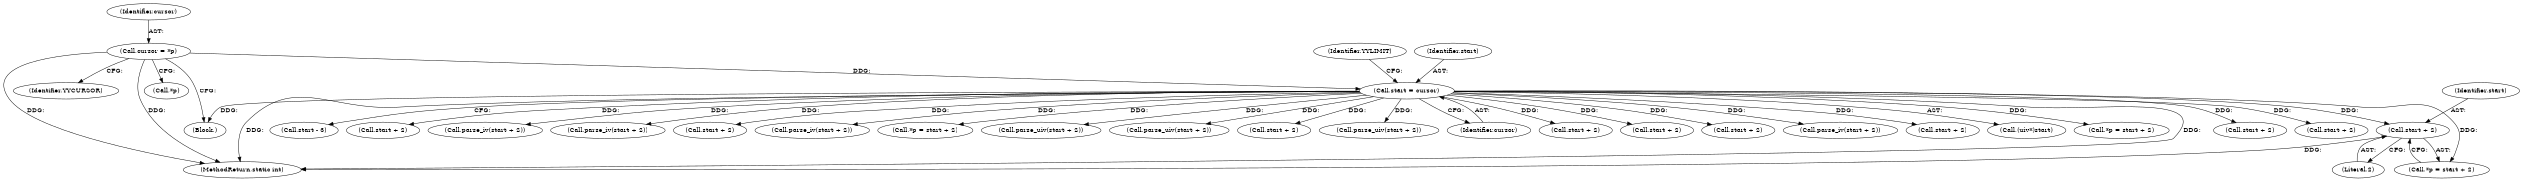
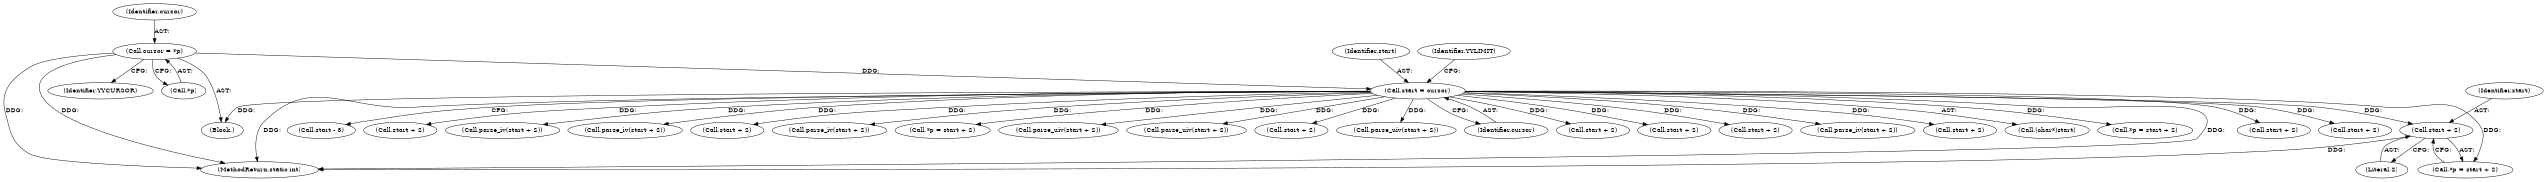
edge "(Call,*p)" -> "(Call,cursor = *p)": added, label "AST:"
edge "(Call,cursor = *p)" -> "(Block,)": label "CFG: " -> "AST: "
node "(Call,(uiv*)start)": label "(Call,(uiv*)start)" -> "(Call,(char*)start)"
